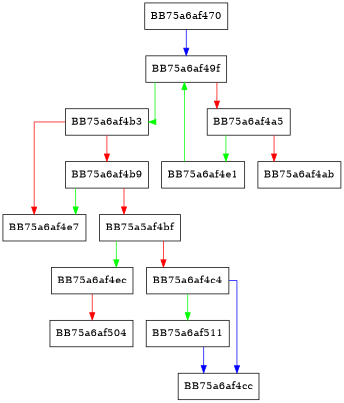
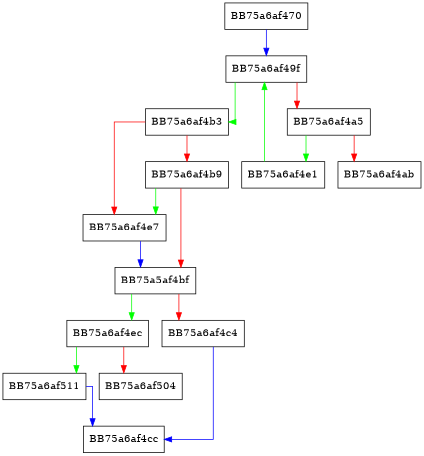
edge "BB75a6af4e7" -> "BB75a5af4bf": added
edge "BB75a6af4c4" -> "BB75a6af511": now "BB75a6af4ec" -> "BB75a6af511"
